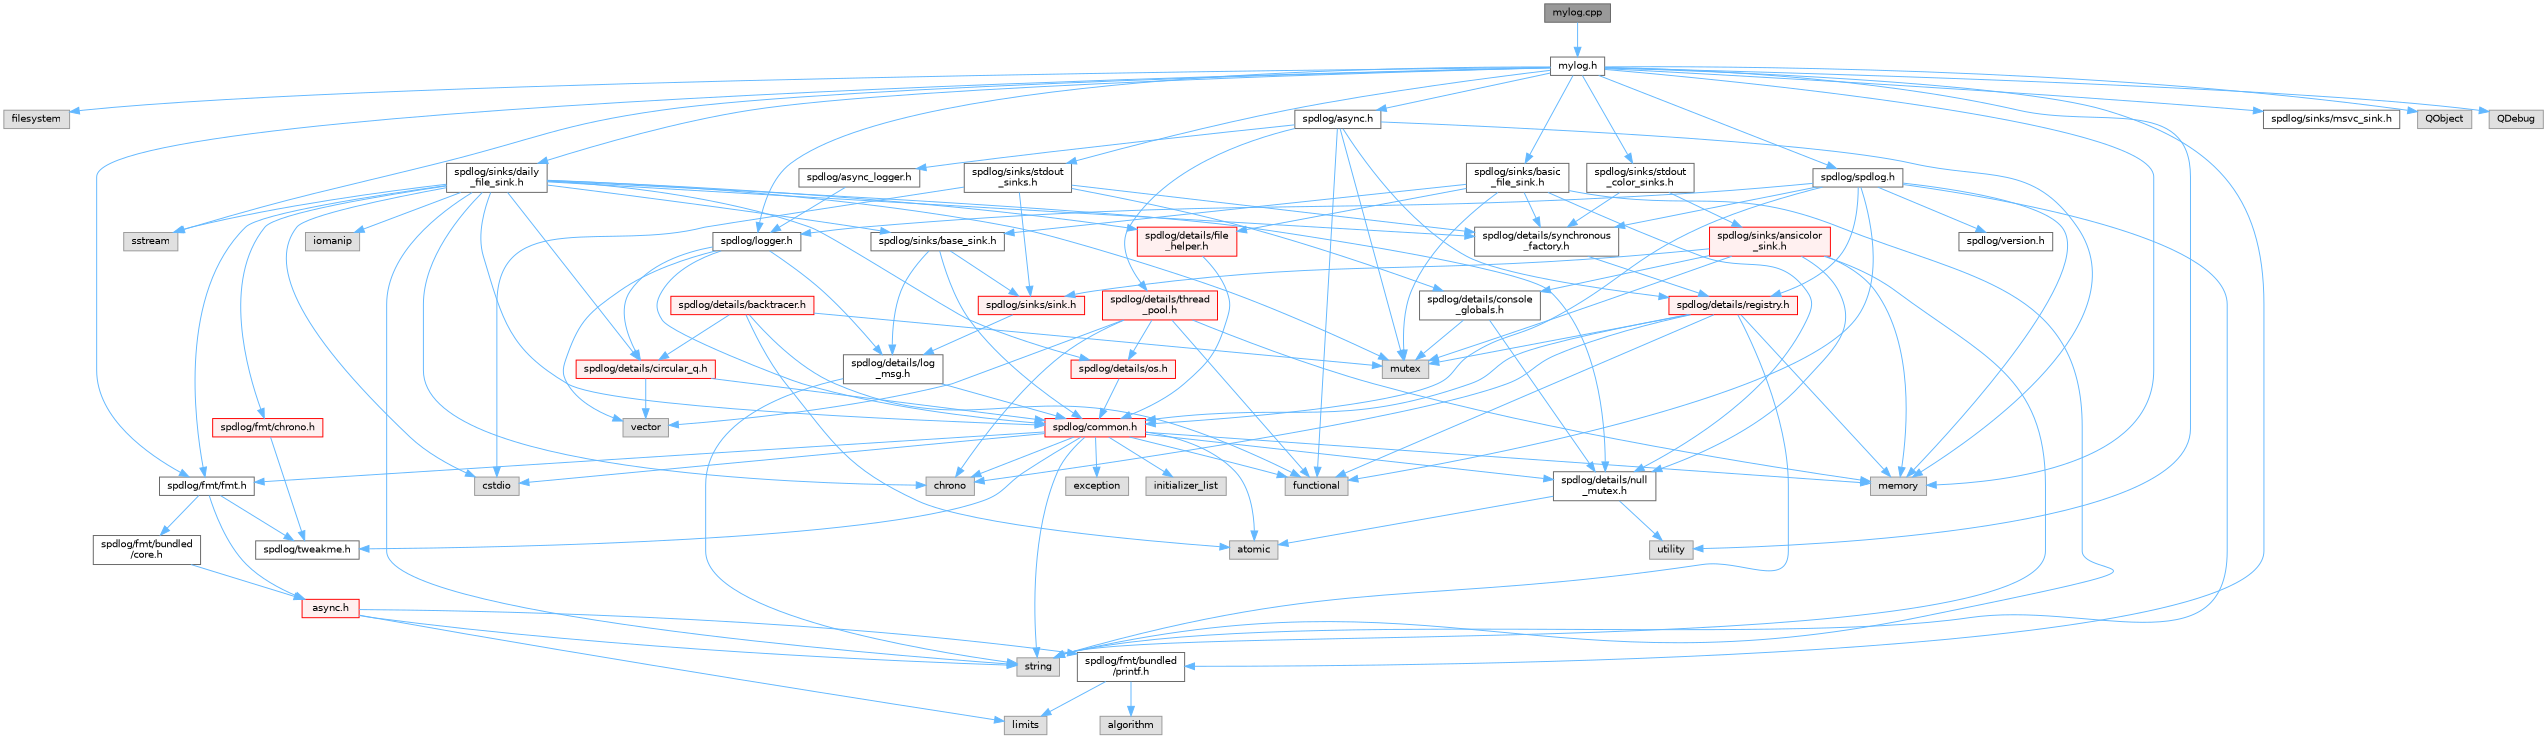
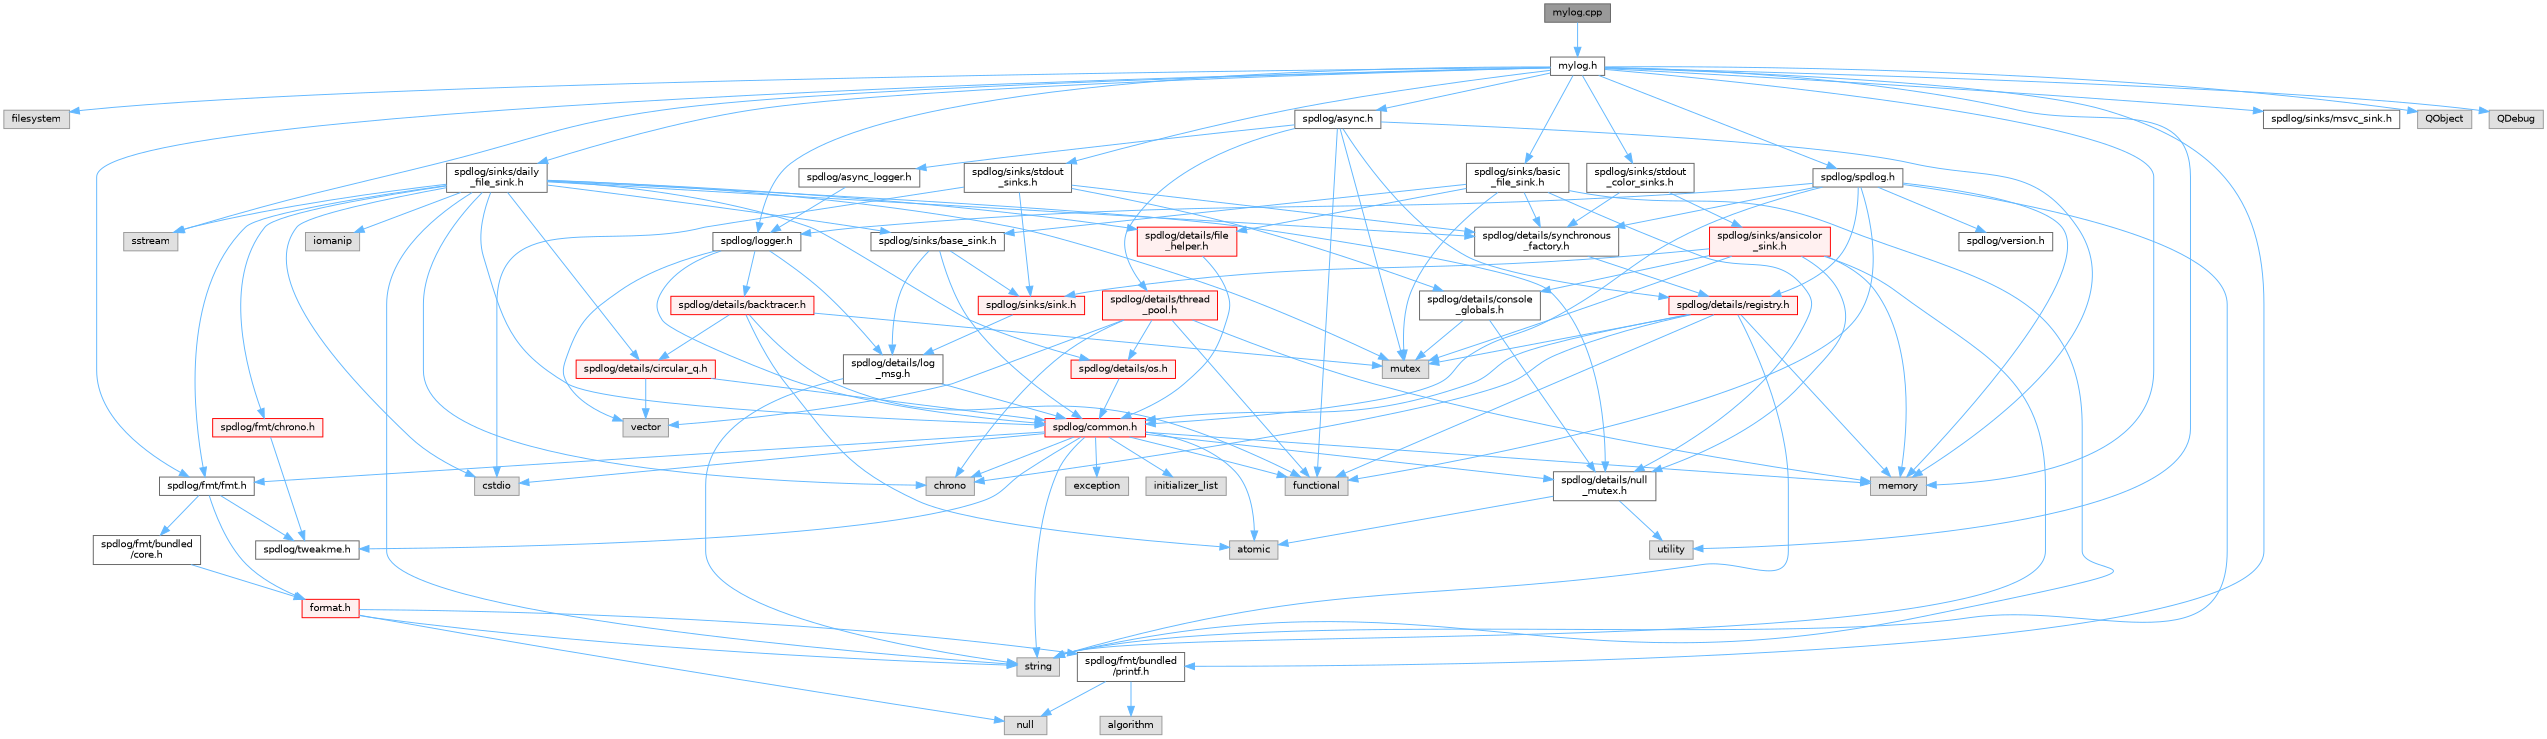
edge "spdlog/logger.h" -> "spdlog/details/circular_q.h": now "spdlog/logger.h" -> "spdlog/details/backtracer.h"
node "async.h": label "async.h" -> "format.h"
node "limits": label "limits" -> "null"
